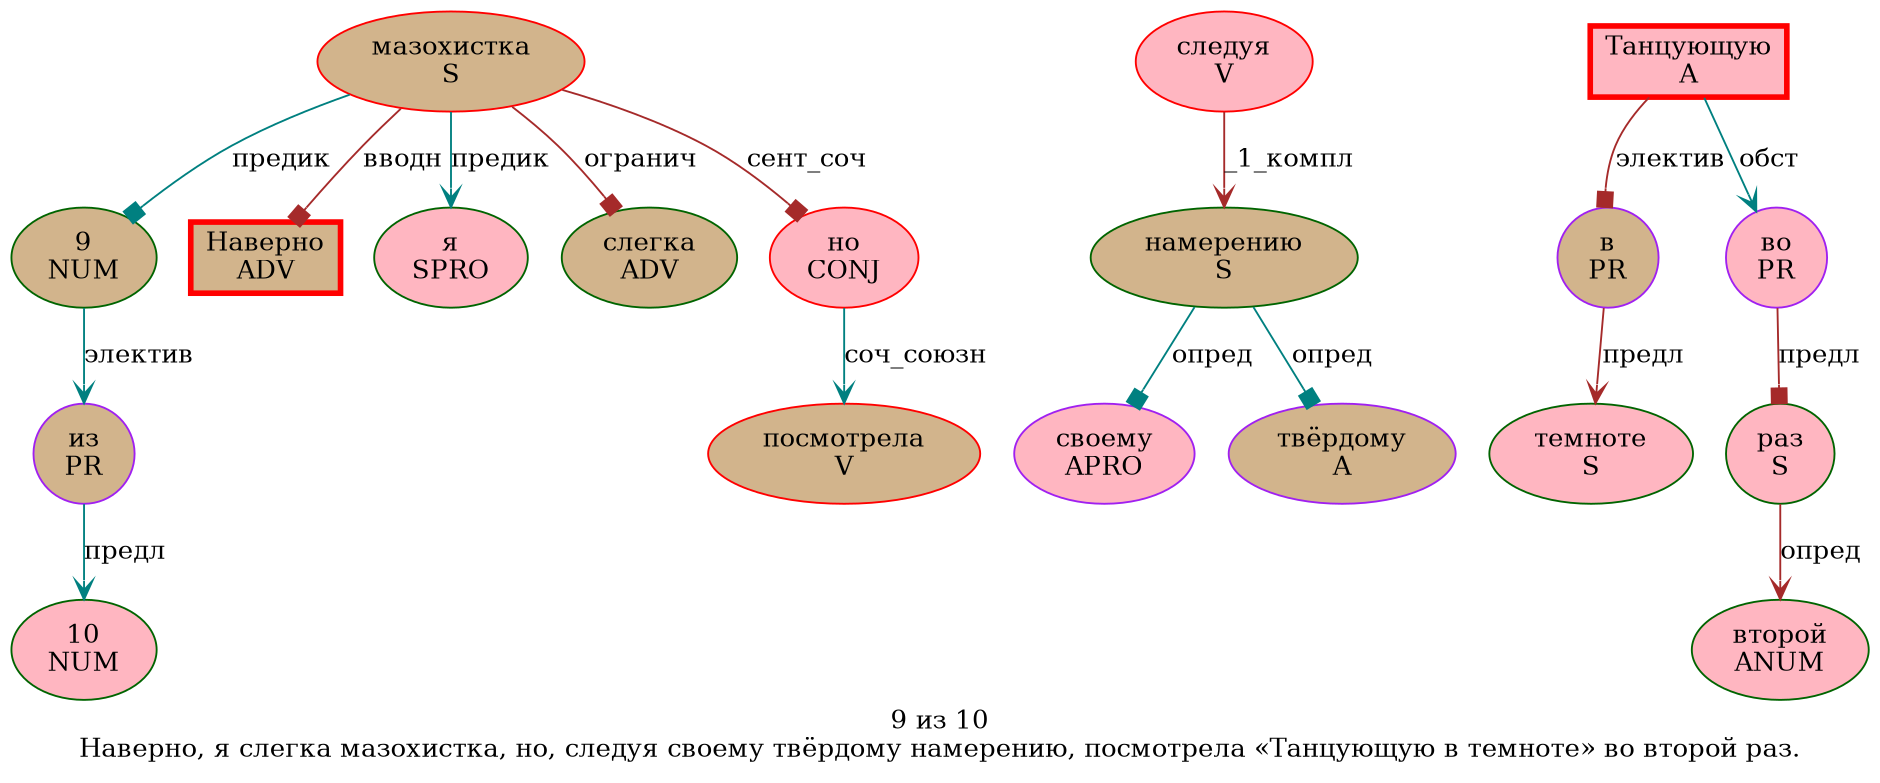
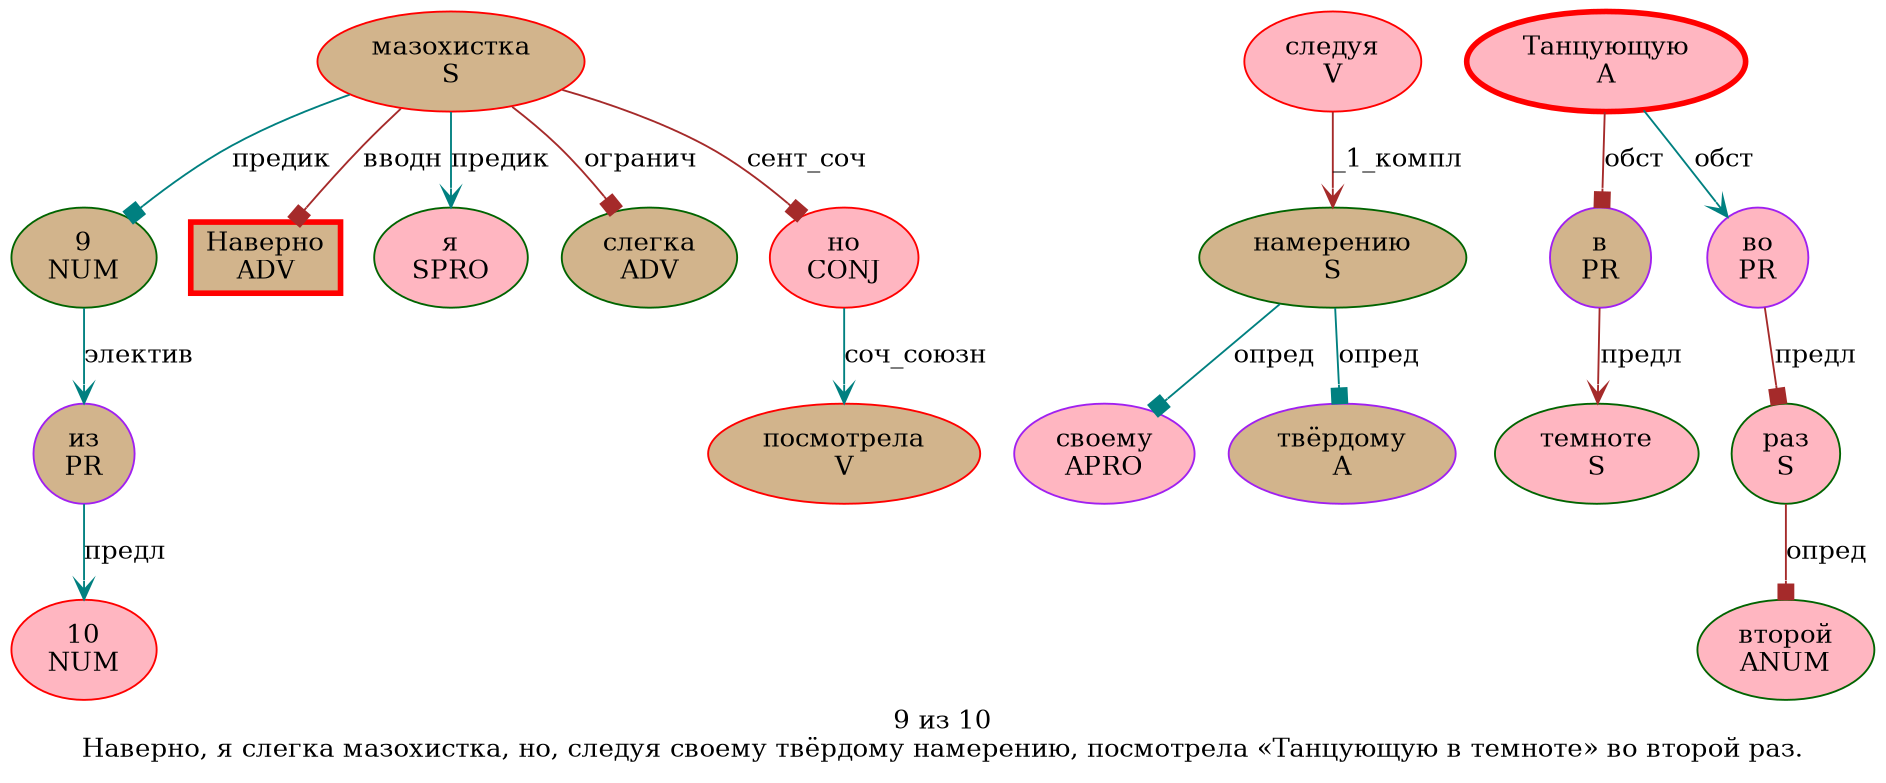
node "Танцующую A": shape box -> ellipse
edge "Танцующую A" -> "в PR": label "электив" -> "обст"
edge "раз S" -> "второй ANUM": arrowhead vee -> box
node "10 NUM": color darkgreen -> red
